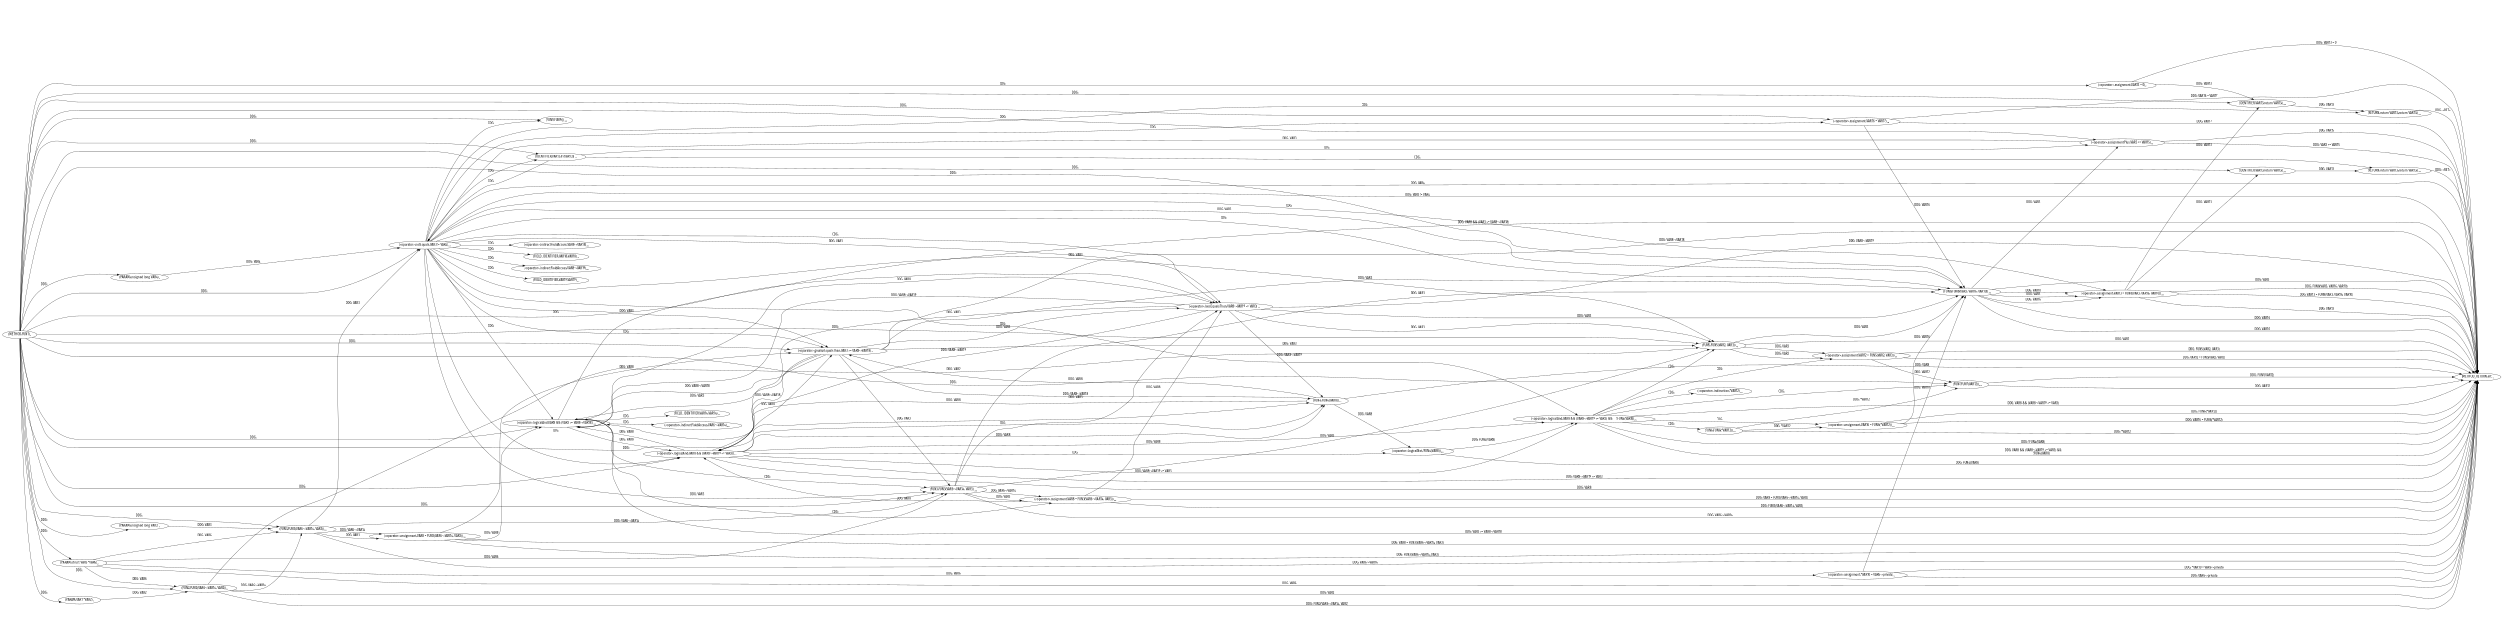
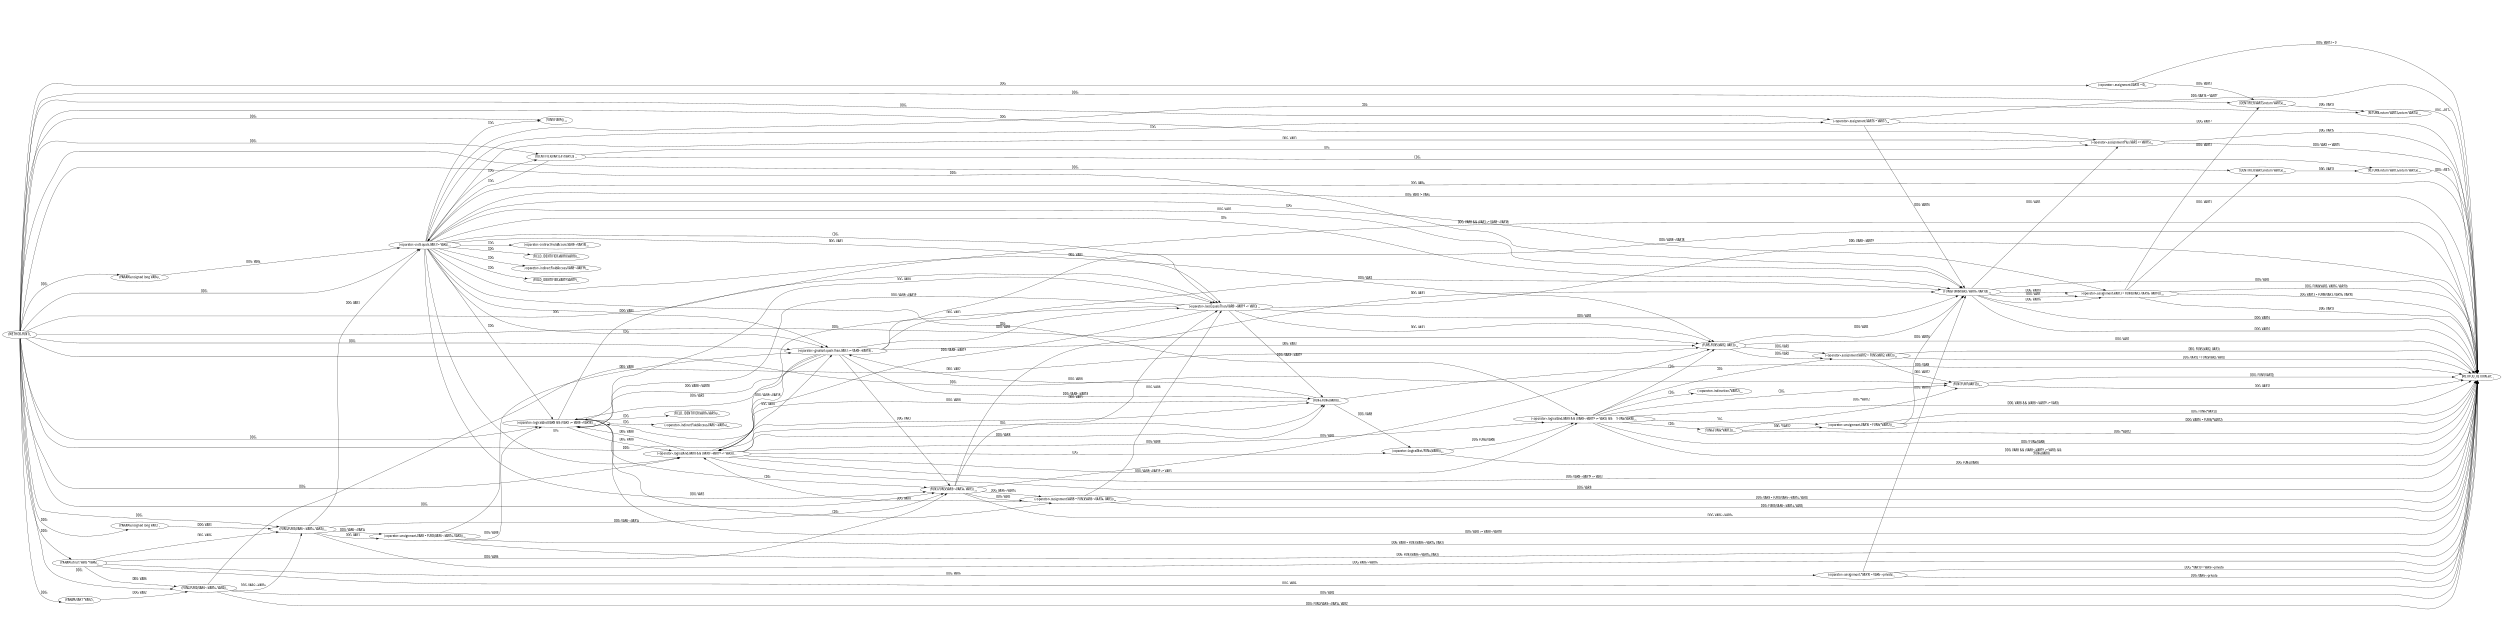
edge "(METHOD,FUN1)" -> "(<operator>.assignment,VAR13 = 0)": label "CDG: " -> "DDG: "
node "(FIELD_IDENTIFIER,VAR18,VAR18)": text "21" -> "20"
